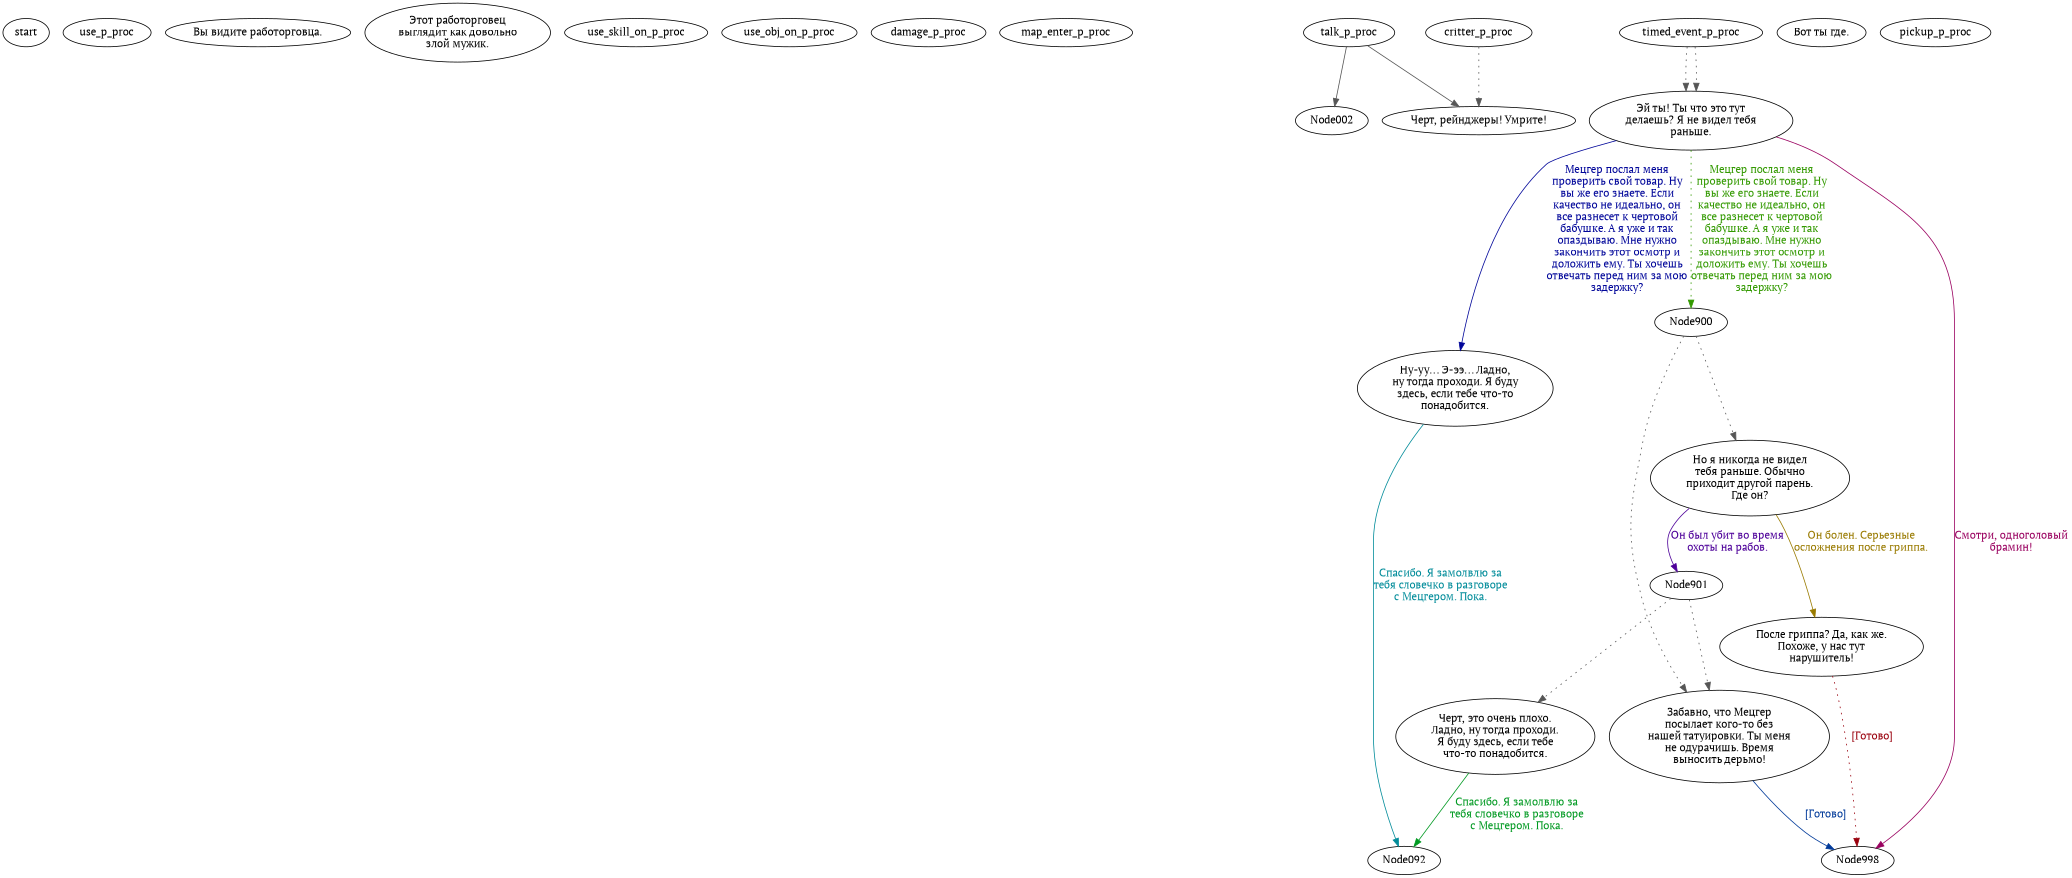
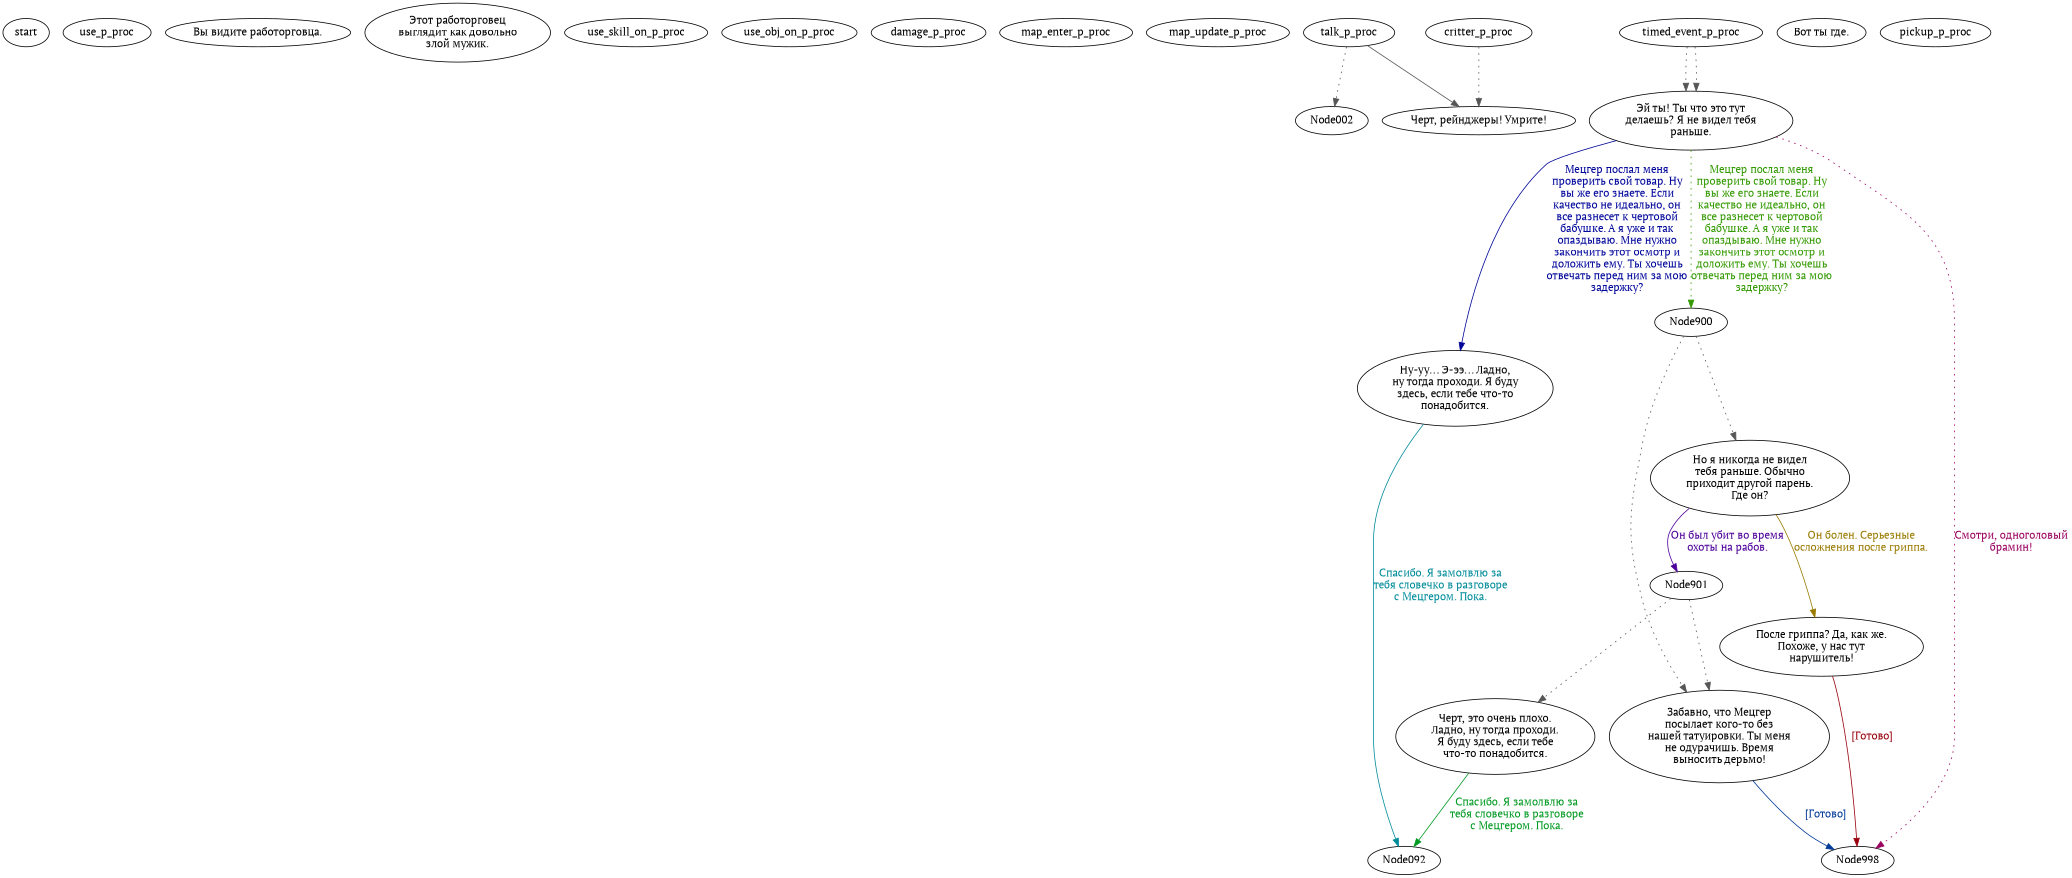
node "map_update_p_proc": added
edge "talk_p_proc" -> "Node002": style solid -> dotted
edge "Эй ты! Ты что это тут делаешь? Я не видел тебя раньше." -> "Node998": style solid -> dotted
edge "После гриппа? Да, как же. Похоже, у нас тут нарушитель!" -> "Node998": style dotted -> solid
